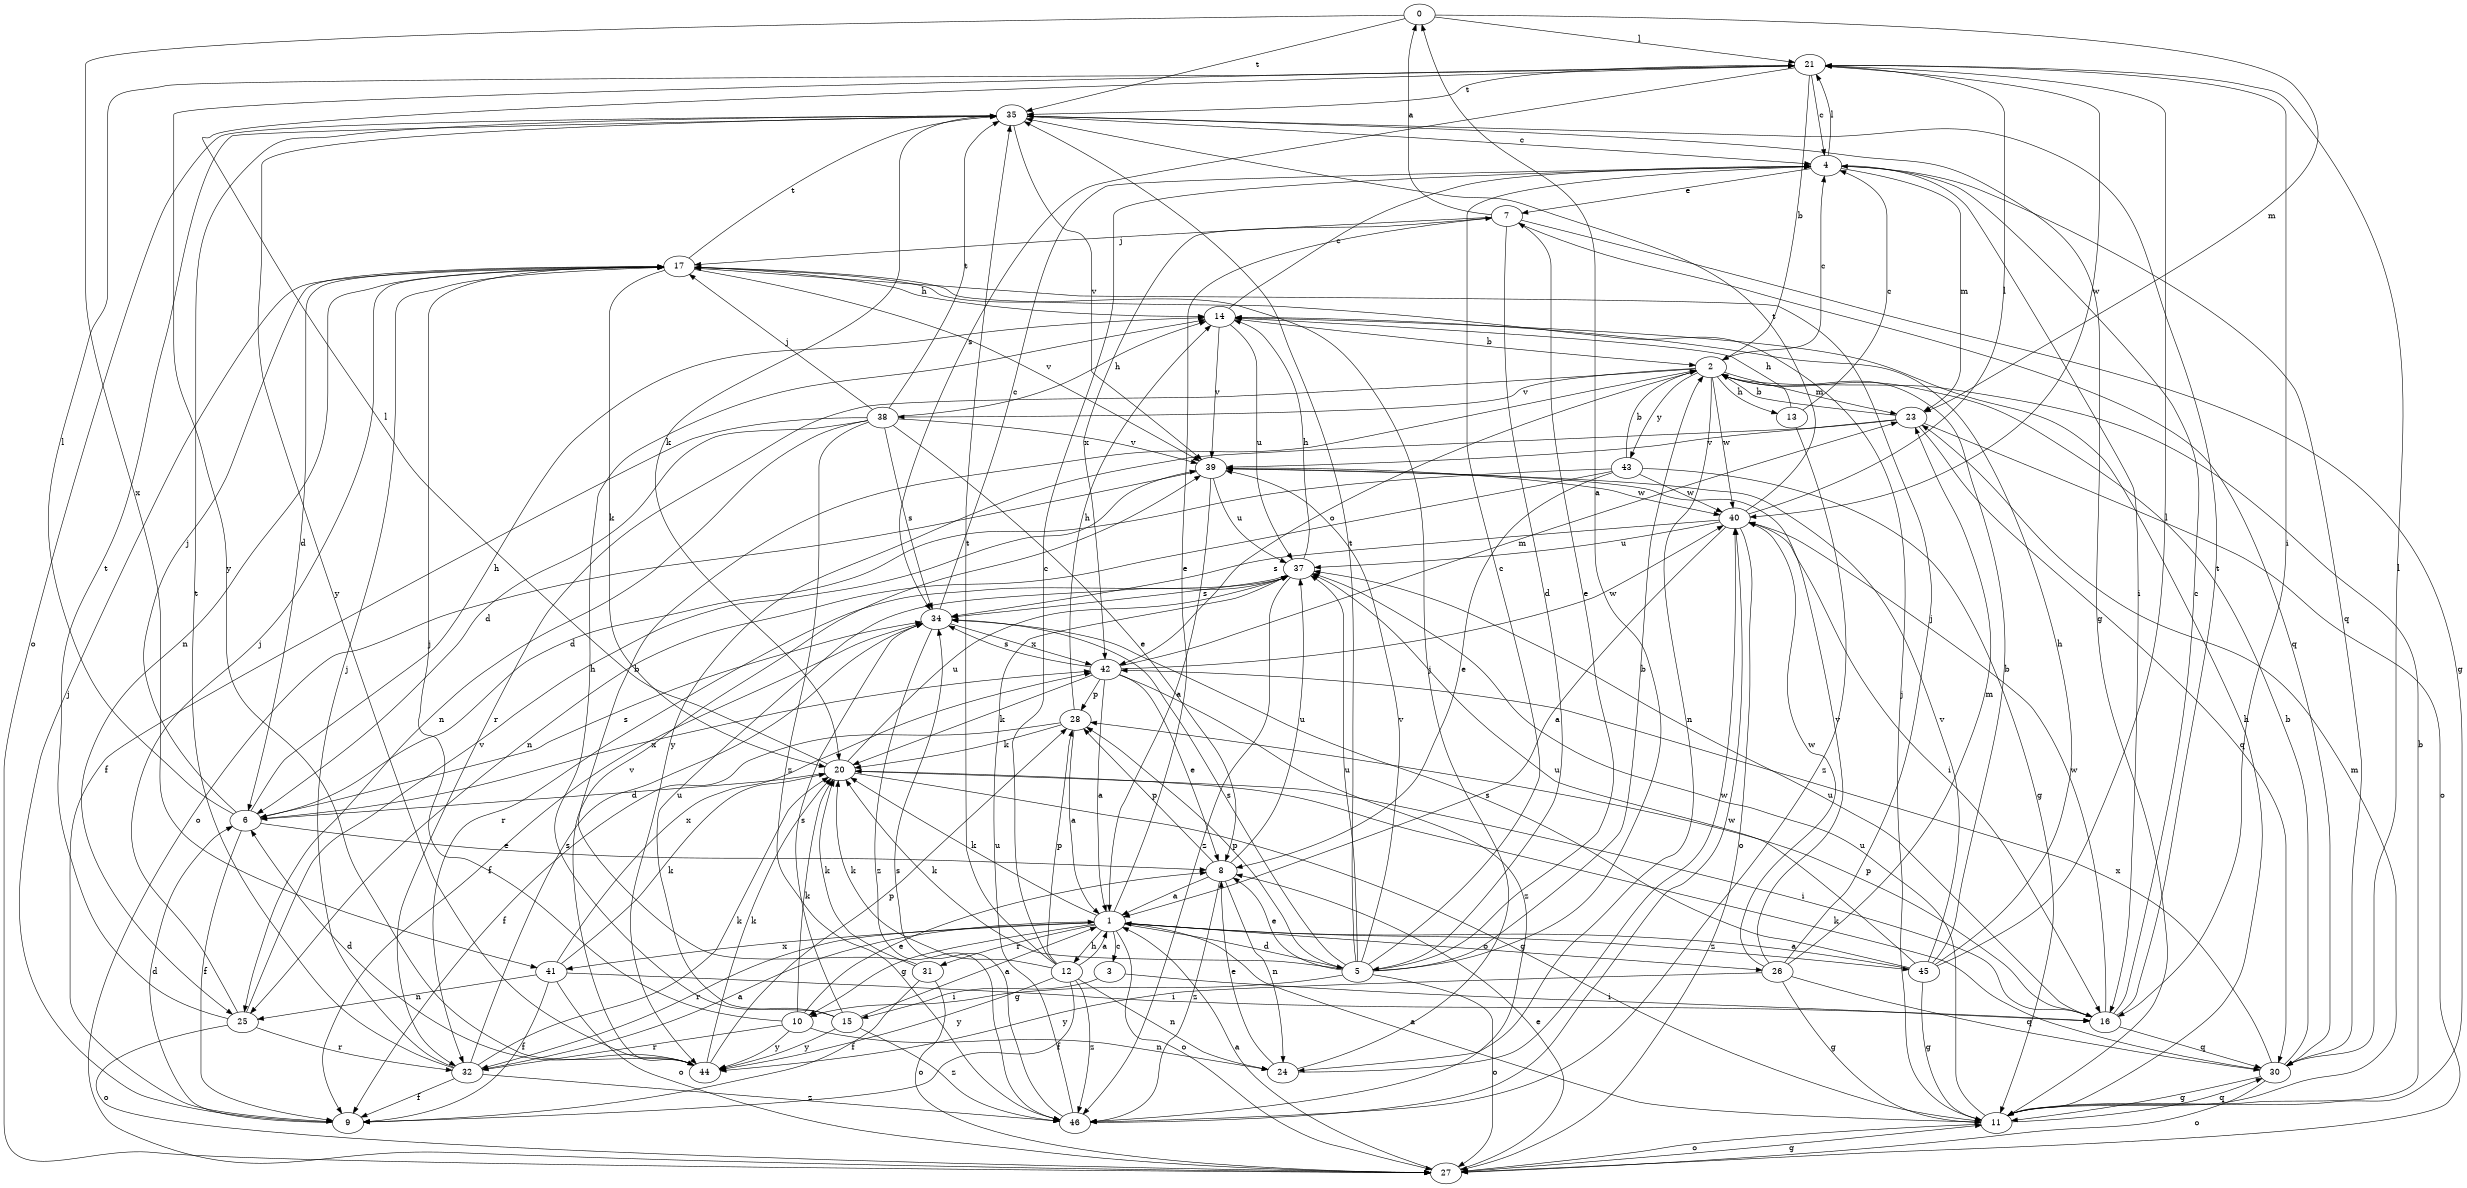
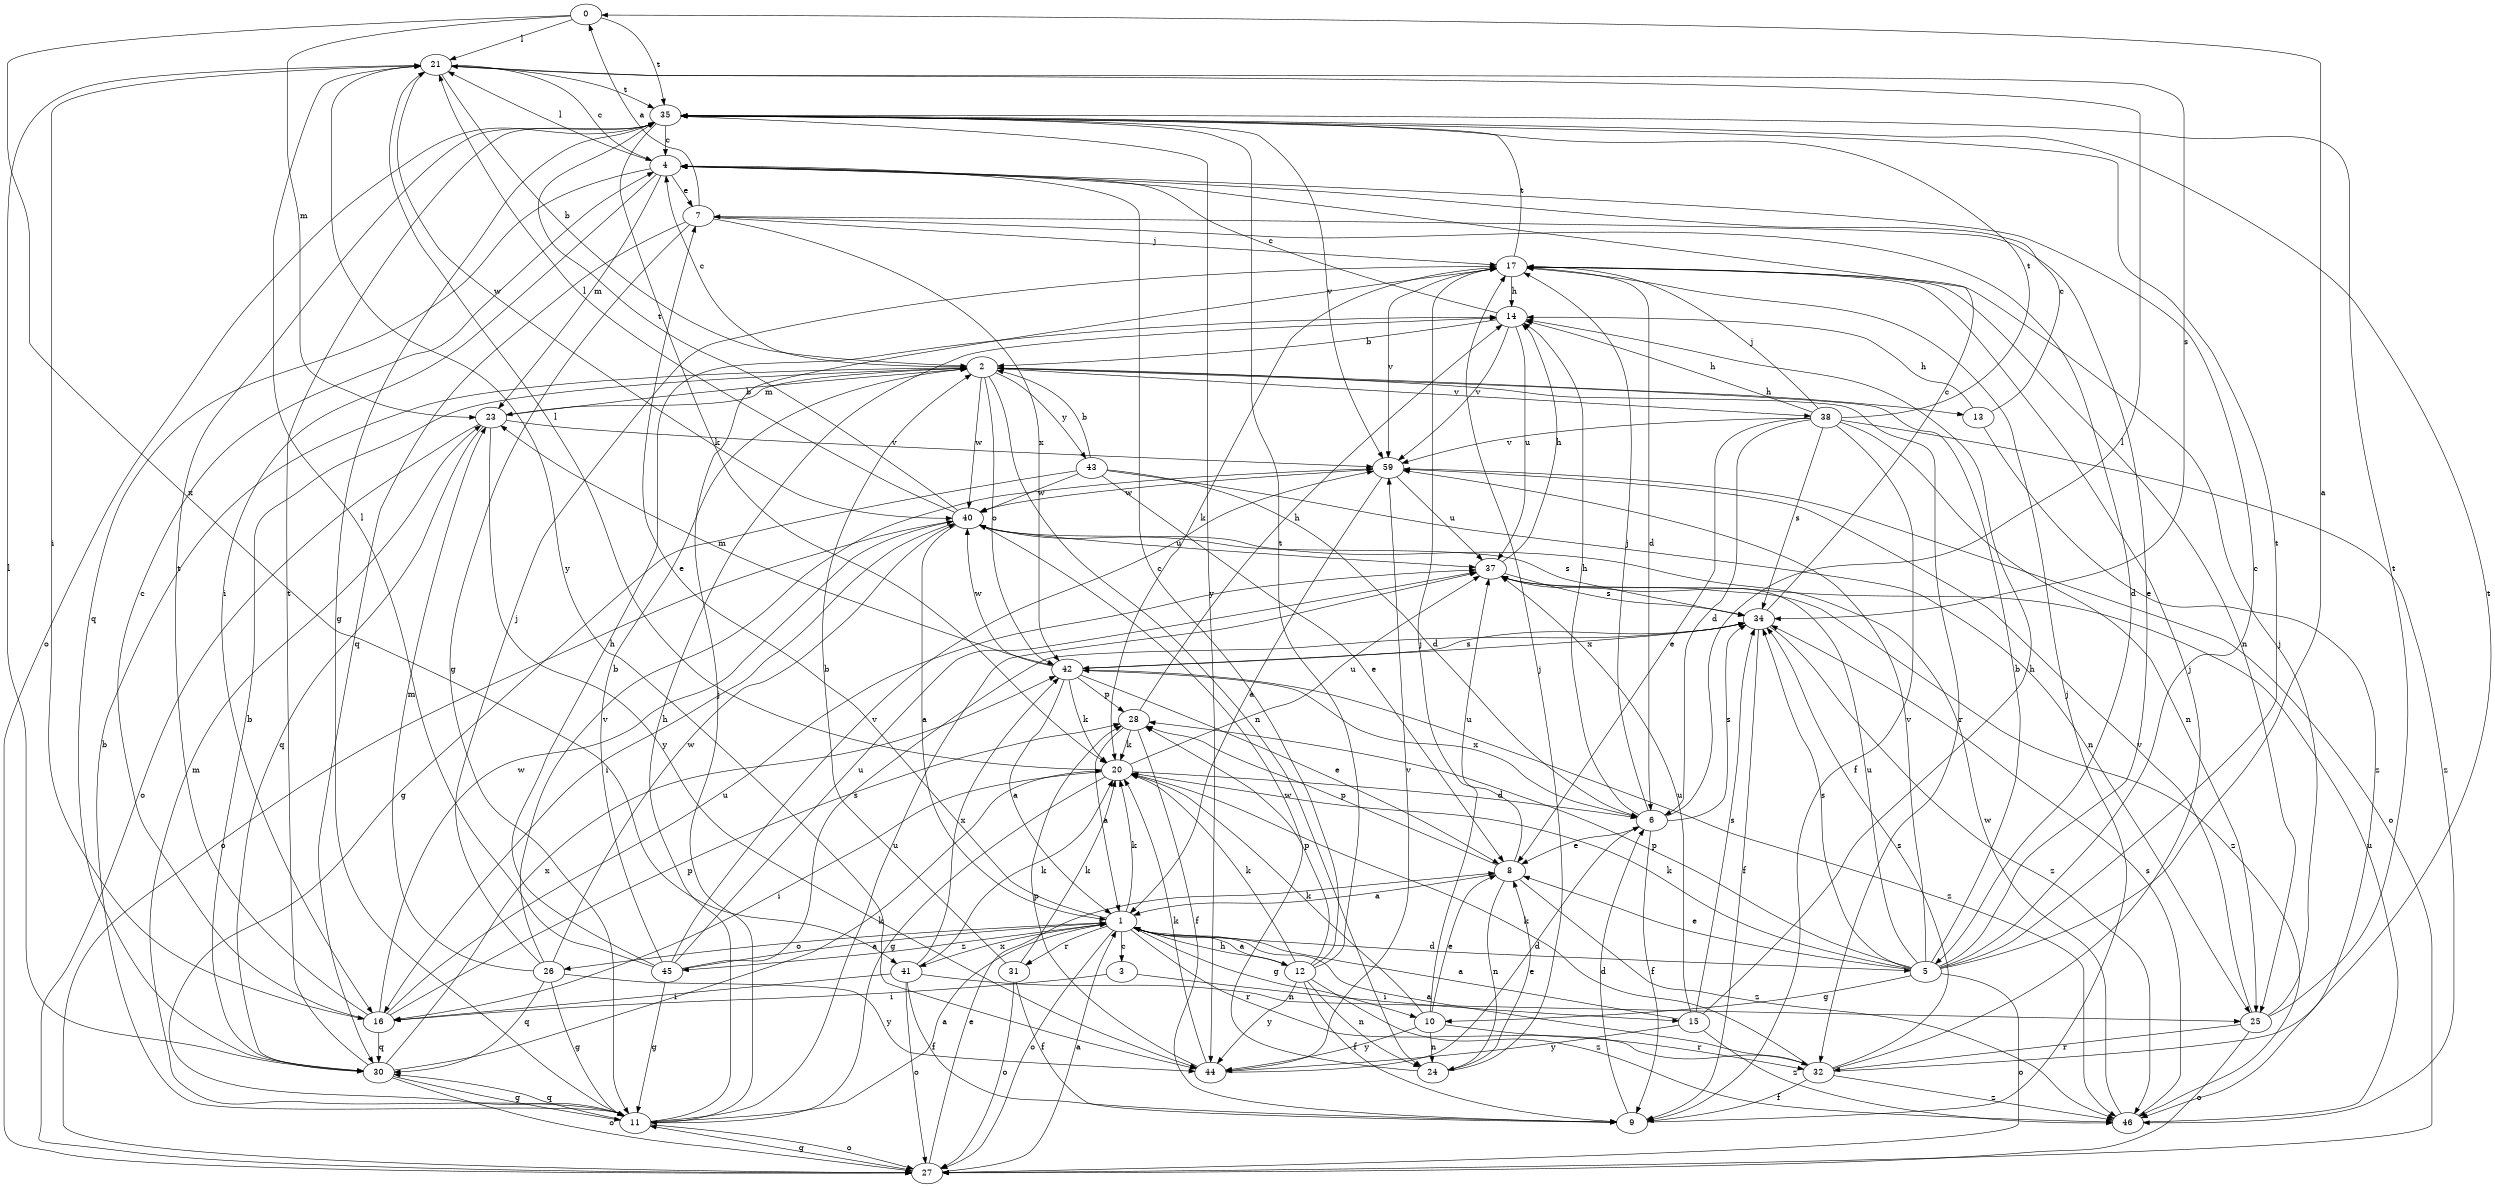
node "39": label "39" -> "59"
edge "30" -> "35": added, label "t"
edge "37" -> "32": removed, label "r"
